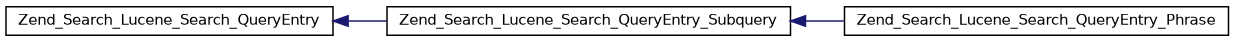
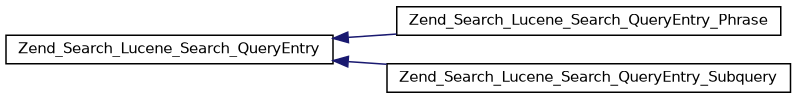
edge "Zend_Search_Lucene_Search_QueryEntry_Phrase" -> "Zend_Search_Lucene_Search_QueryEntry_Subquery": now "Zend_Search_Lucene_Search_QueryEntry_Phrase" -> "Zend_Search_Lucene_Search_QueryEntry"
